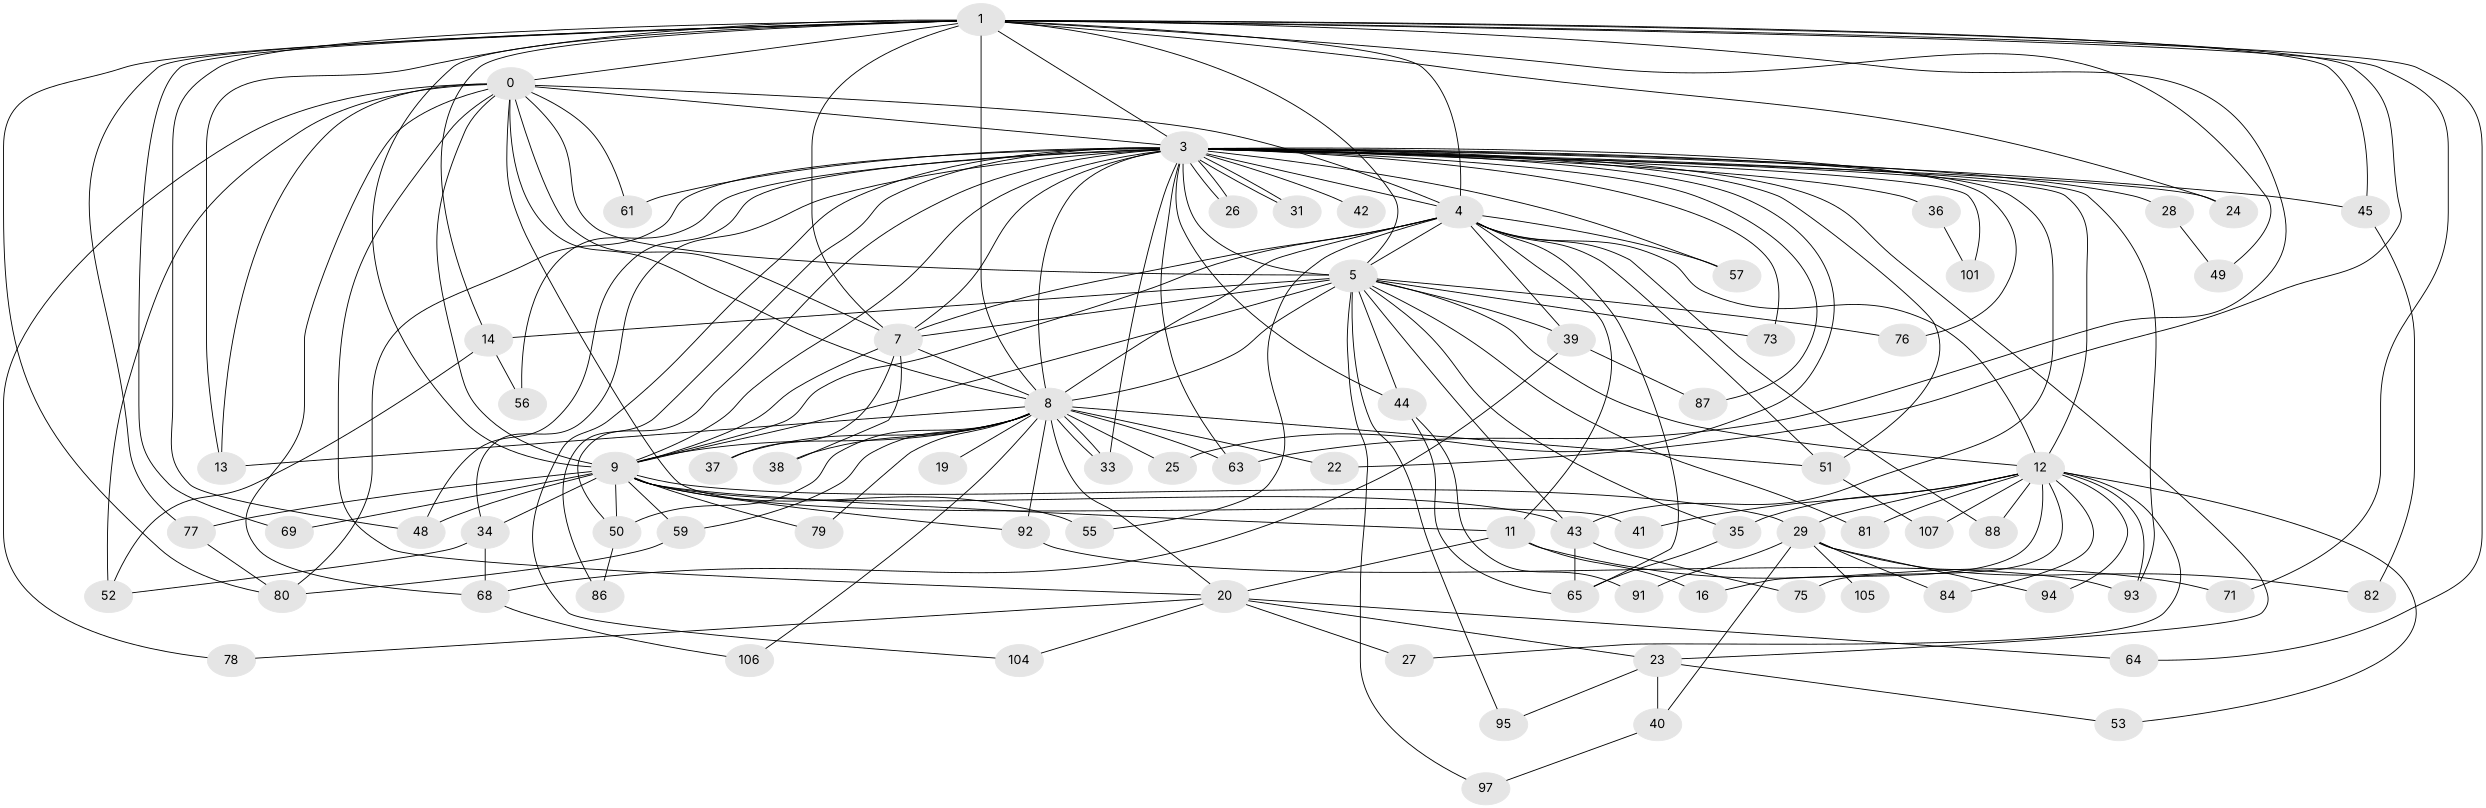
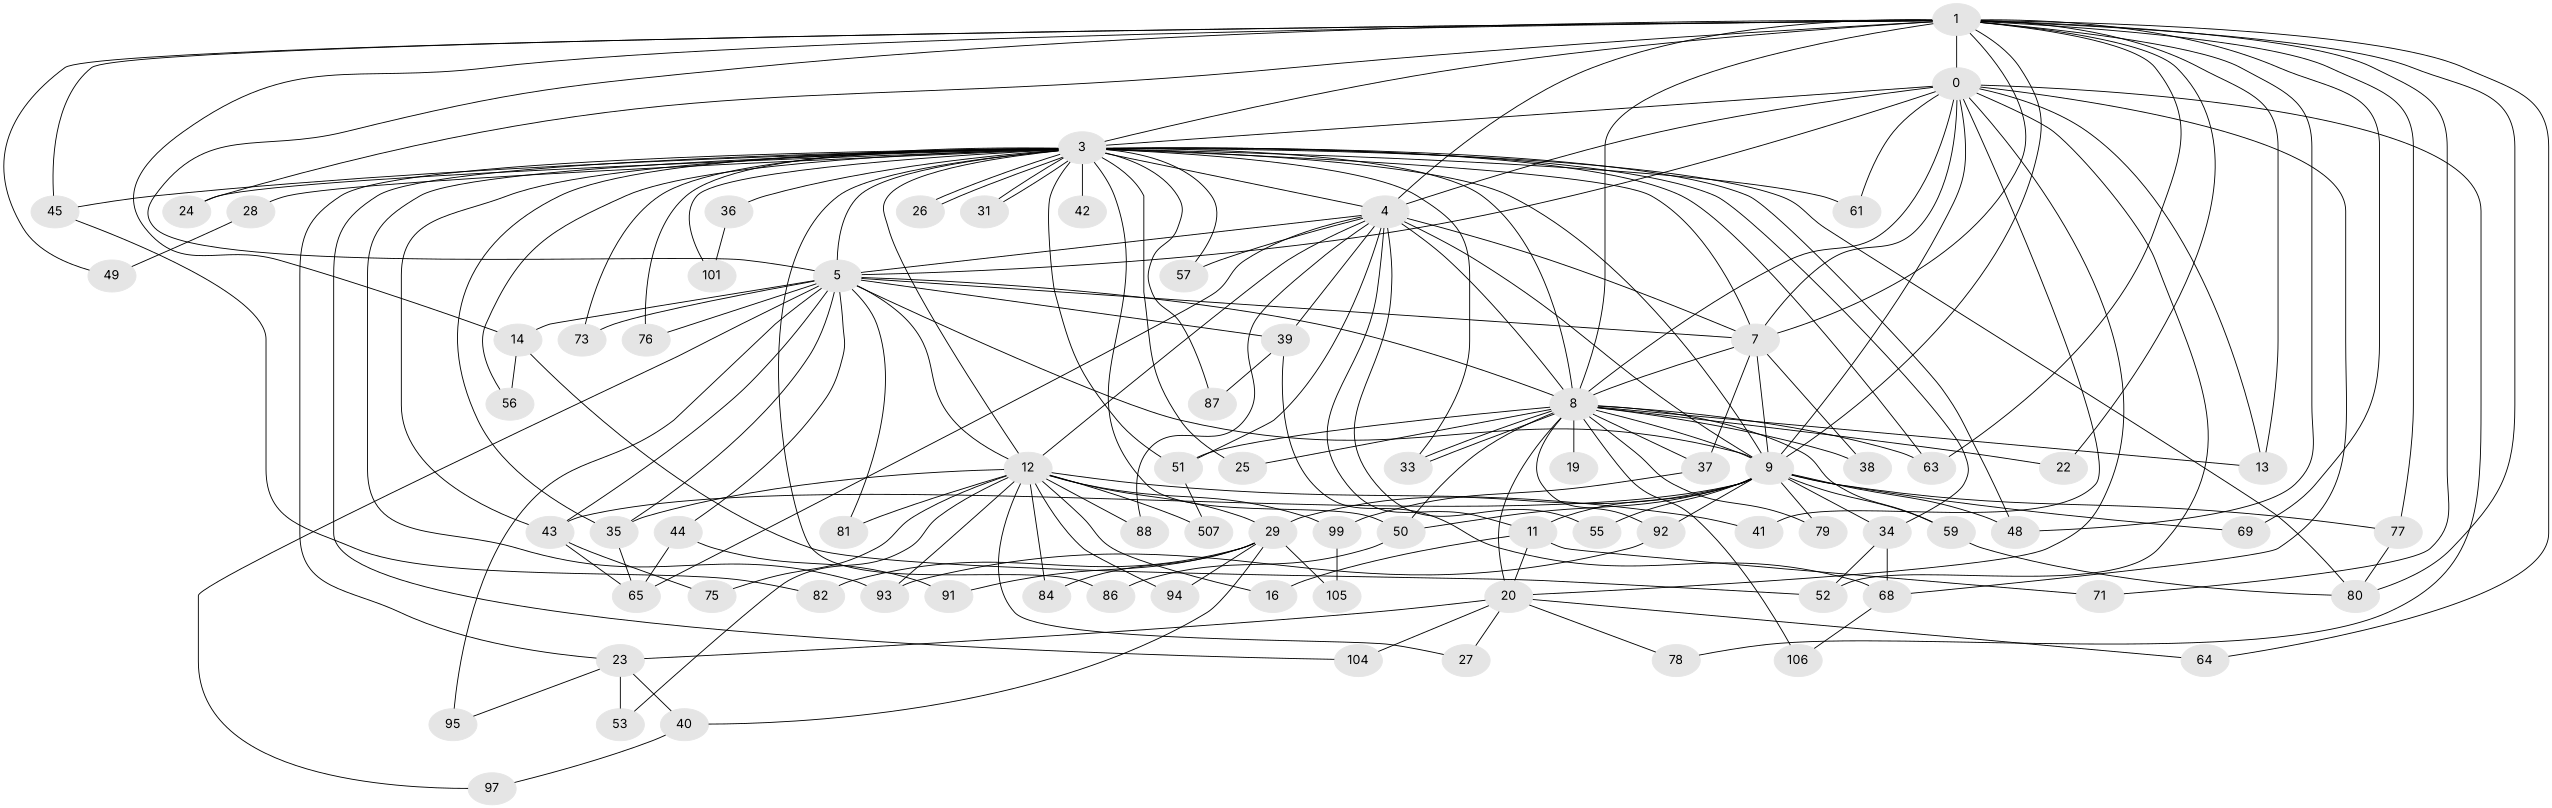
edge "3" -- "44": now "3" -- "35"
node "99": added
node "107": label "107" -> "507"
